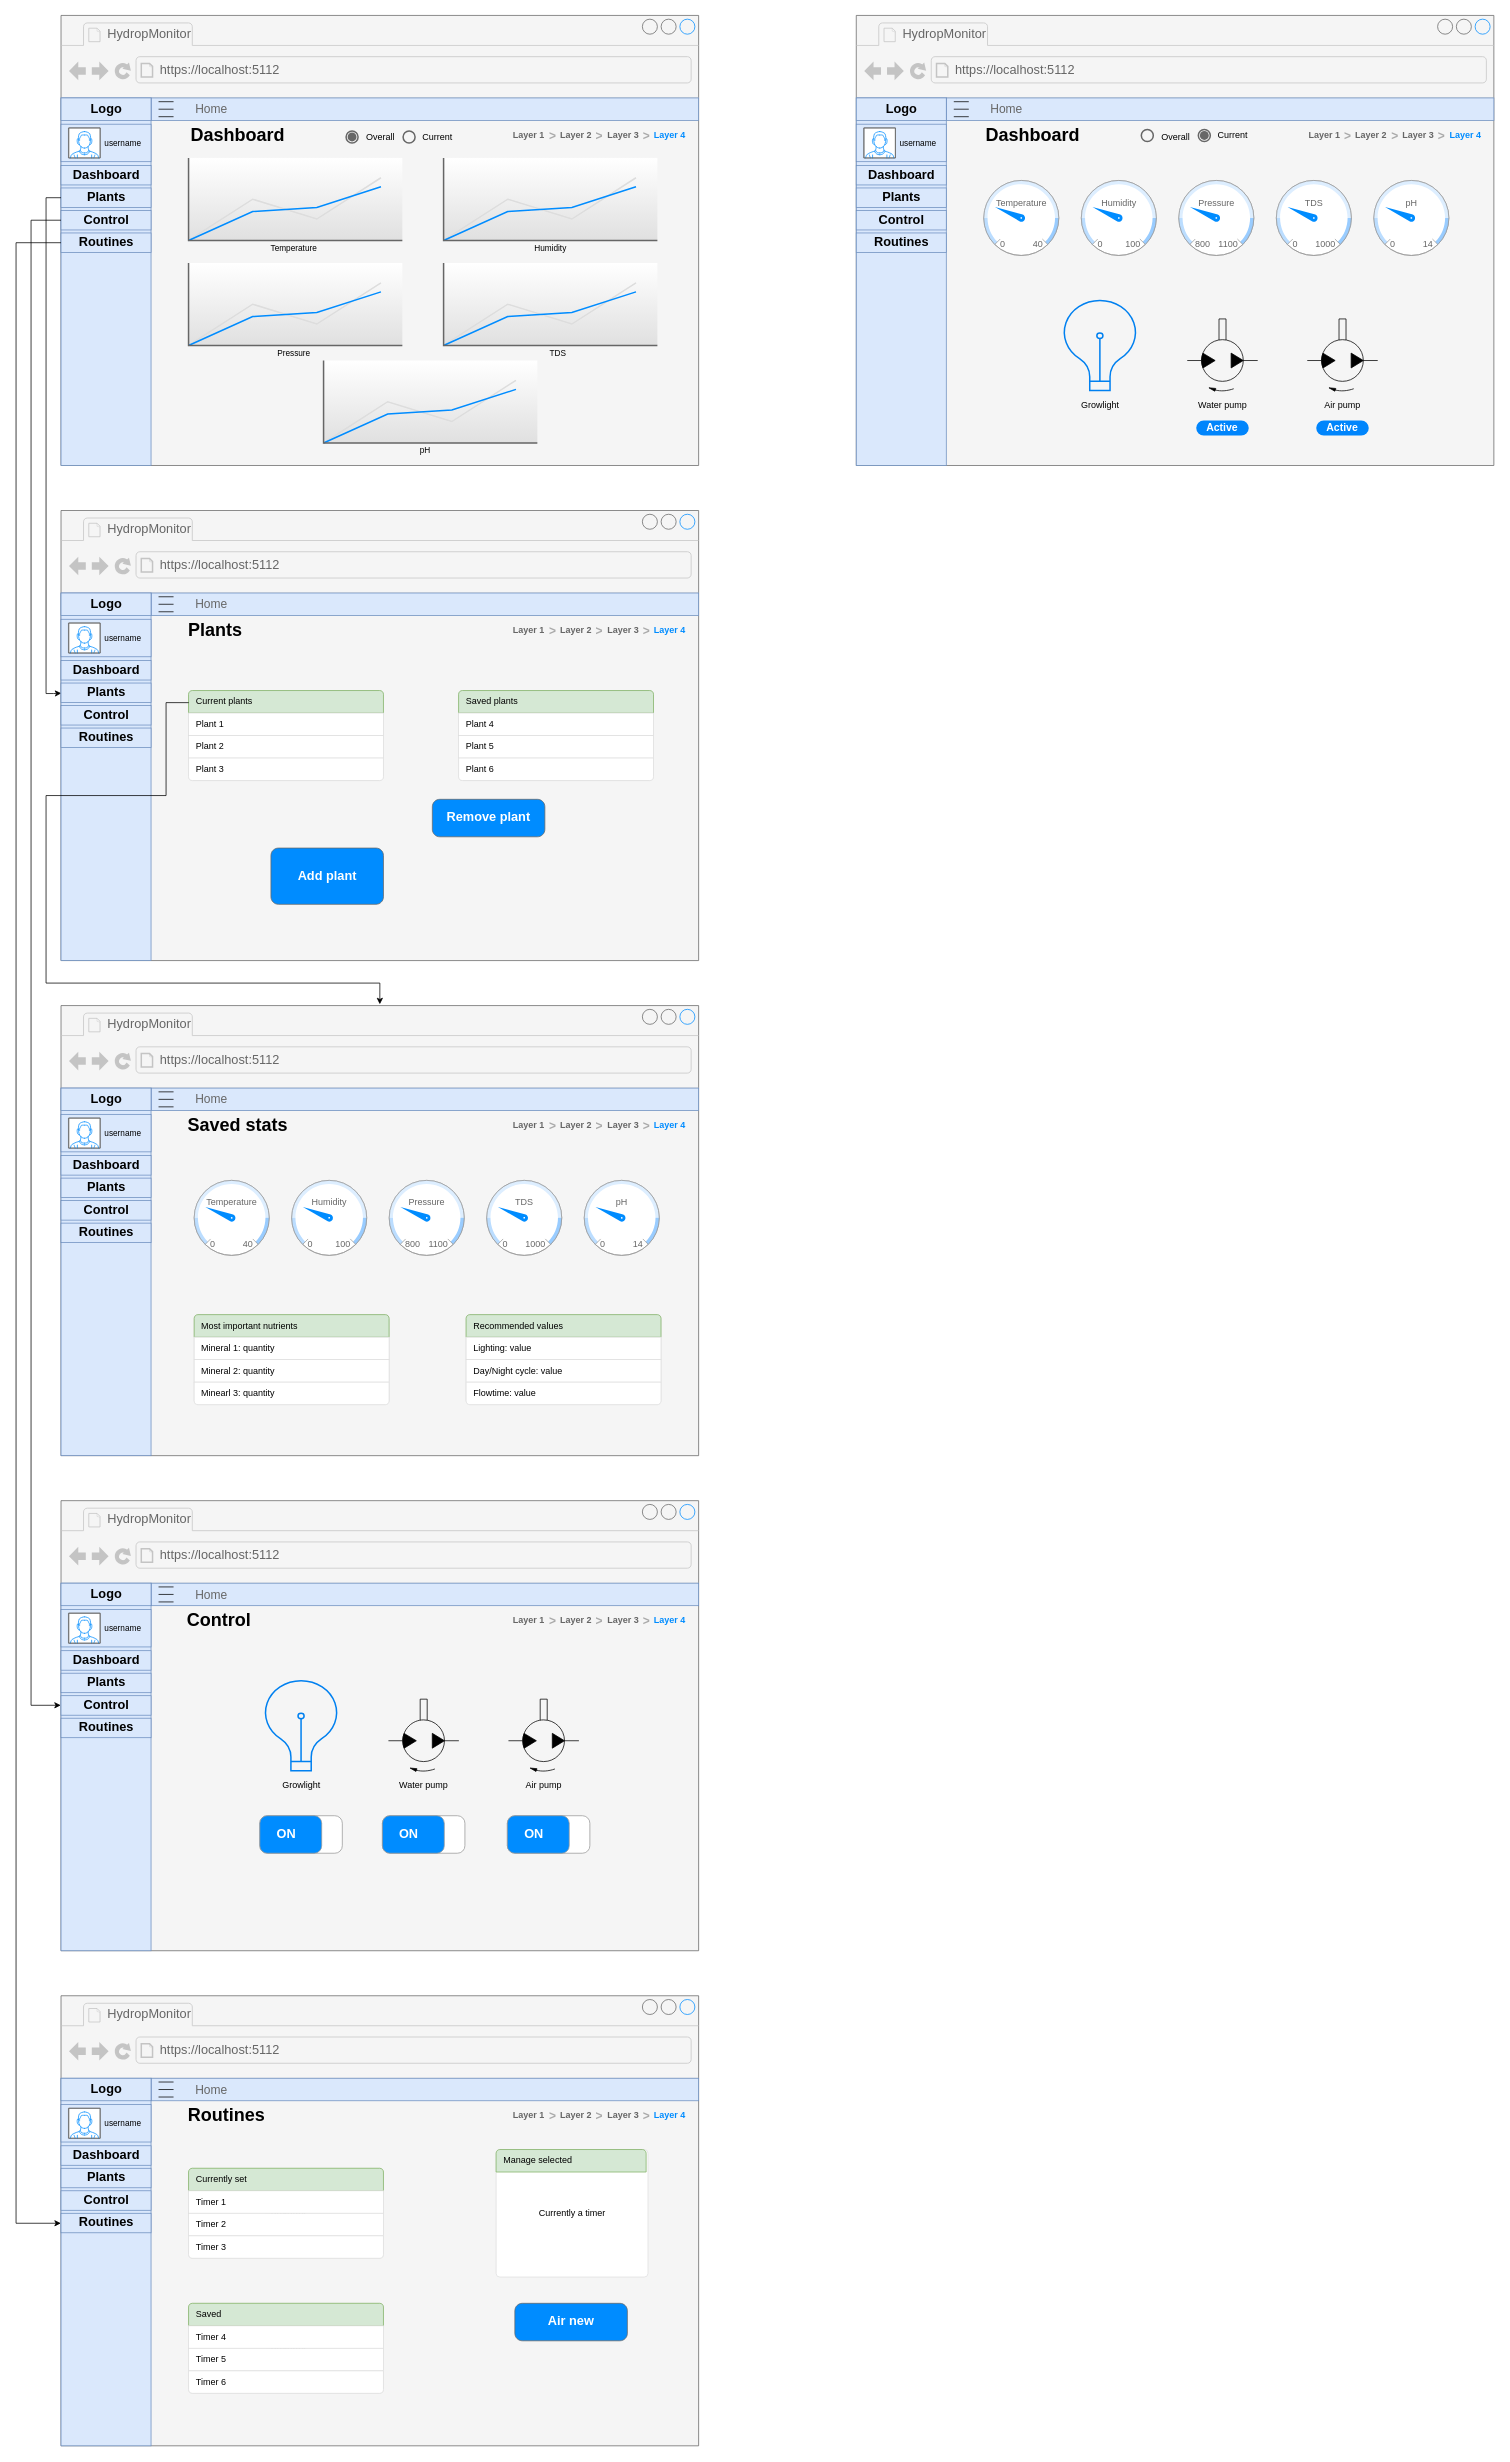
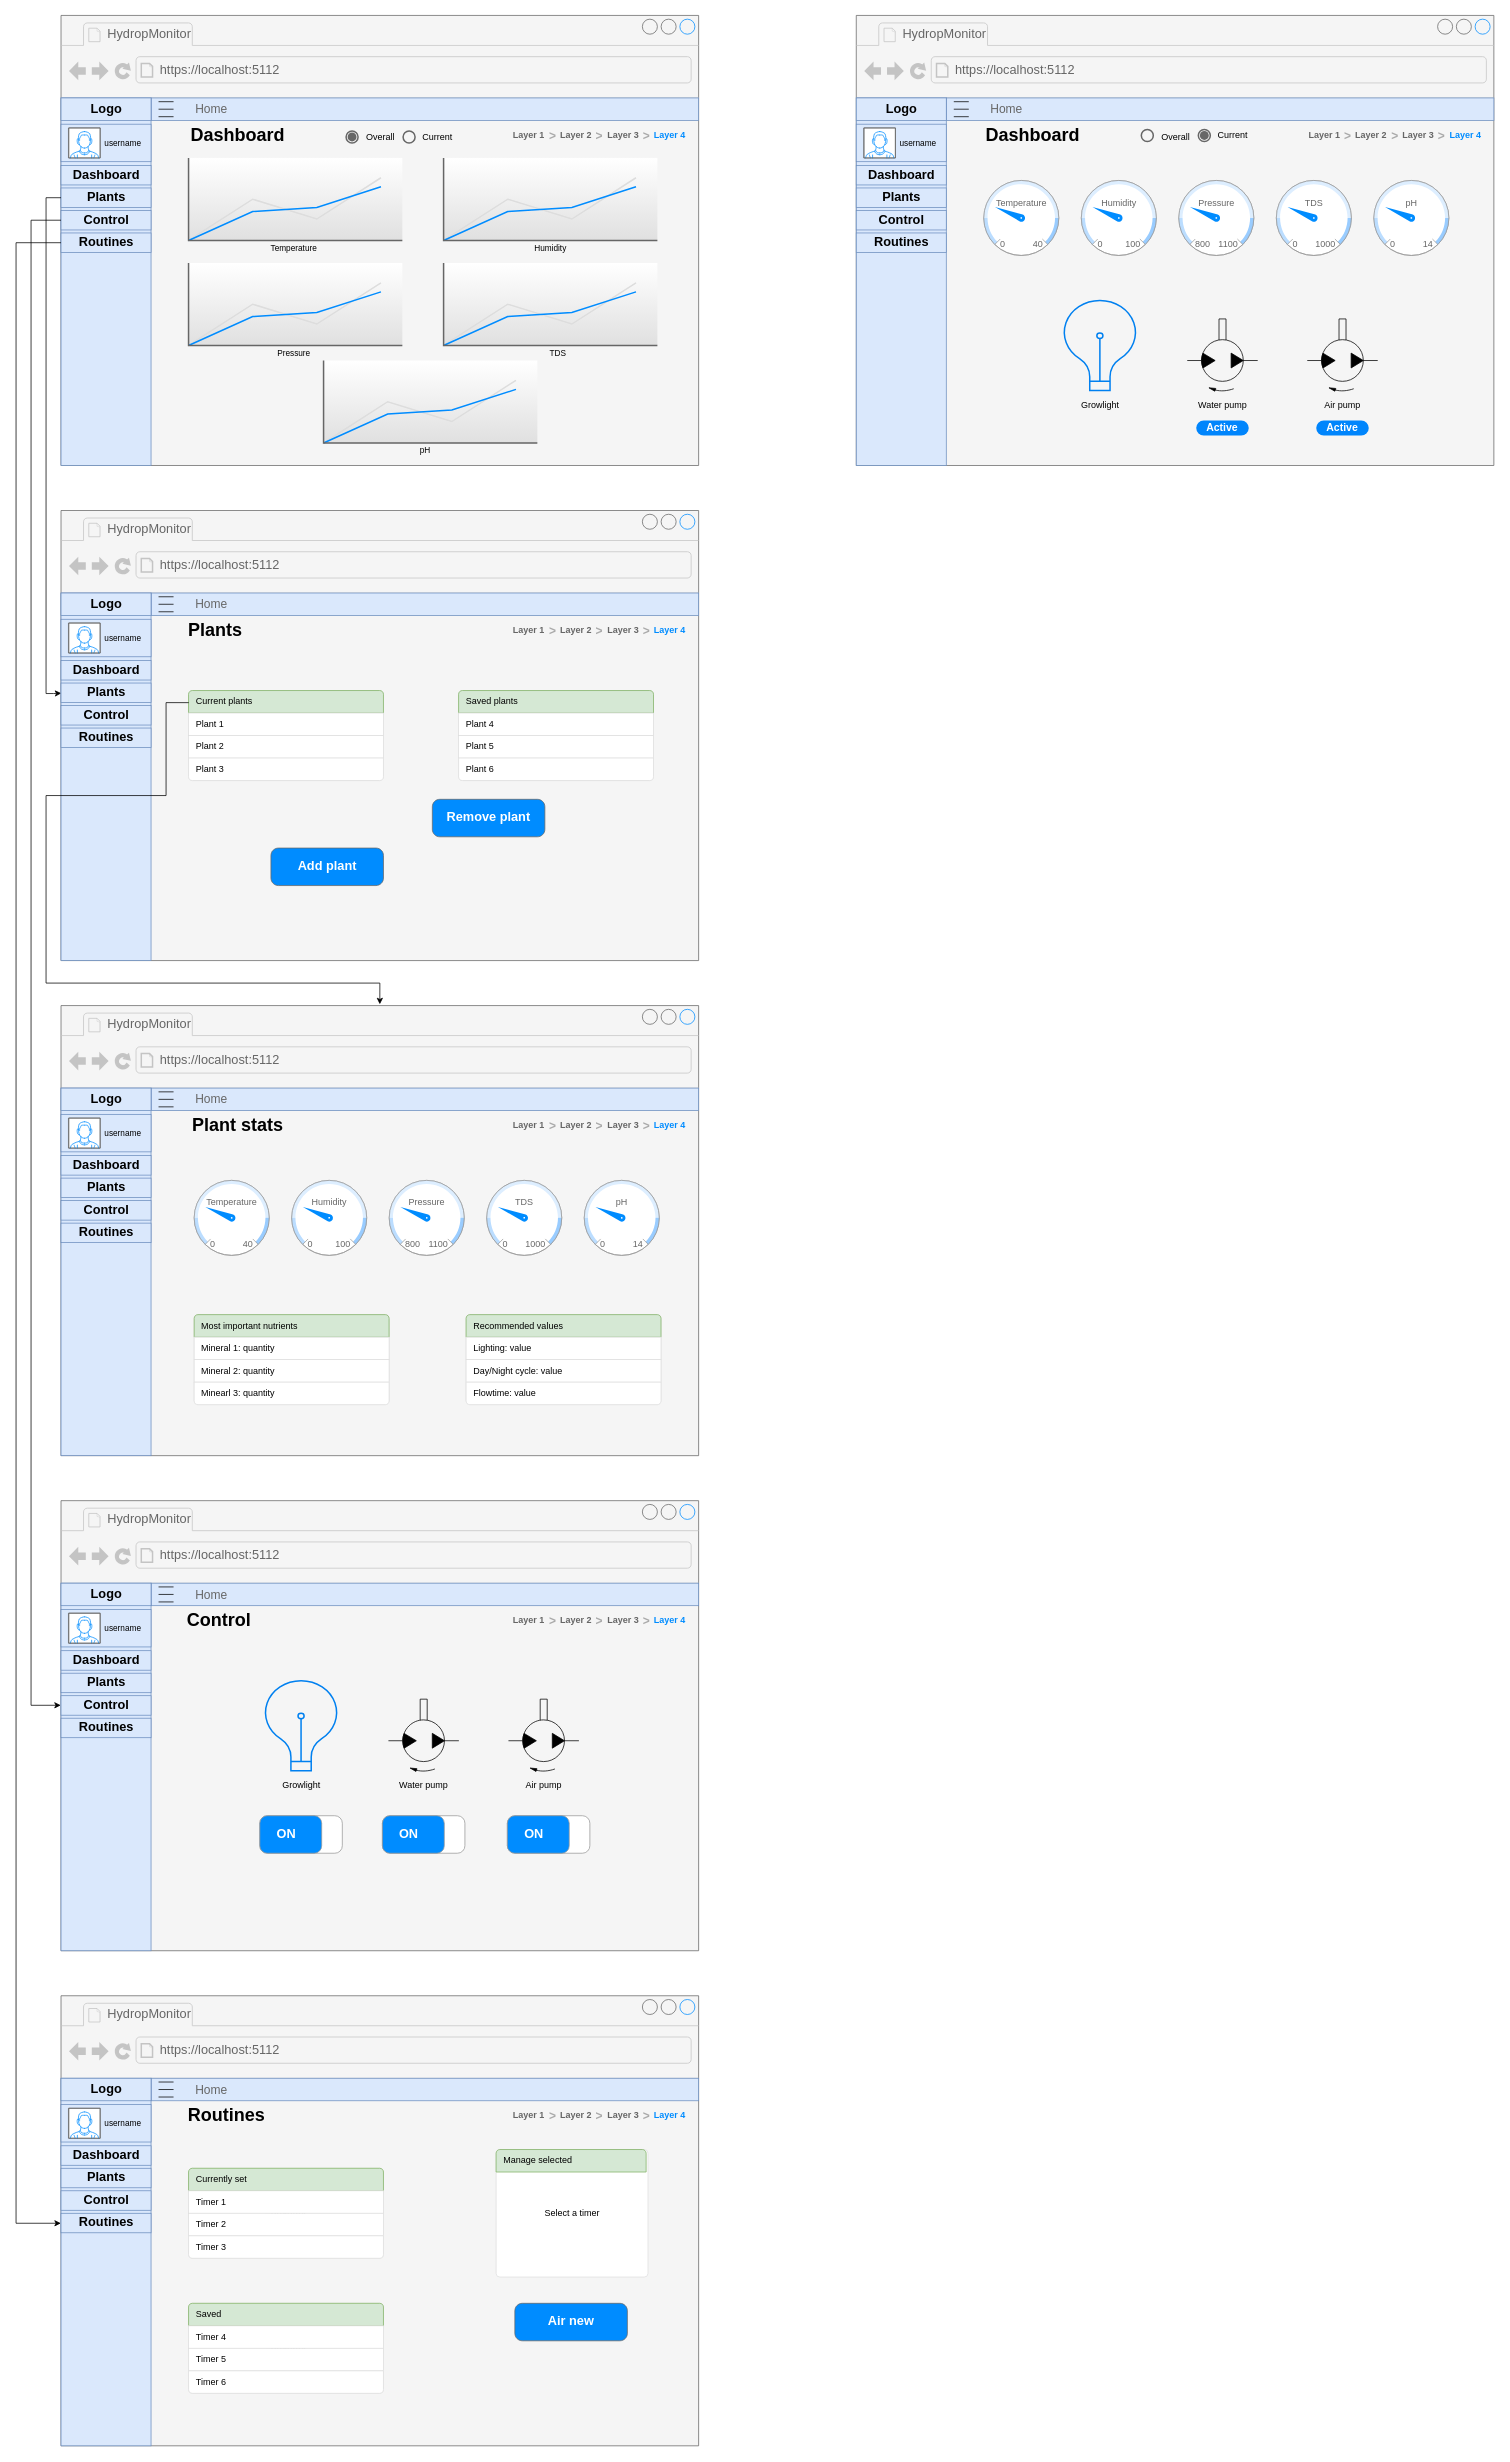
node "Add plant": size 113x56 -> 113x38
node "Saved stats": label "Saved stats" -> "Plant stats"
node "Currently a timer": label "Currently a timer" -> "Select a timer"
